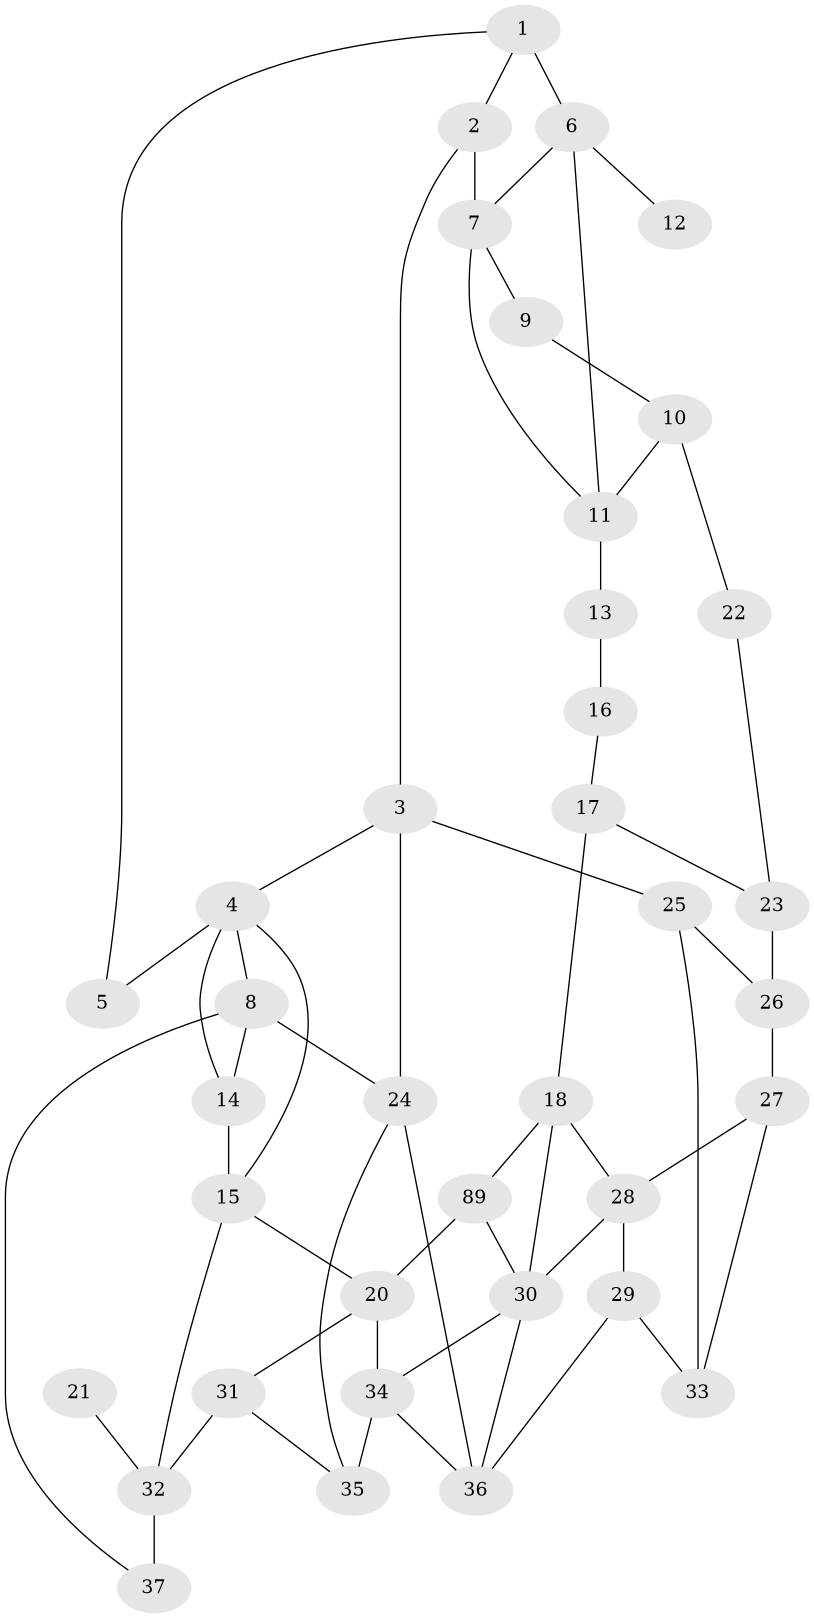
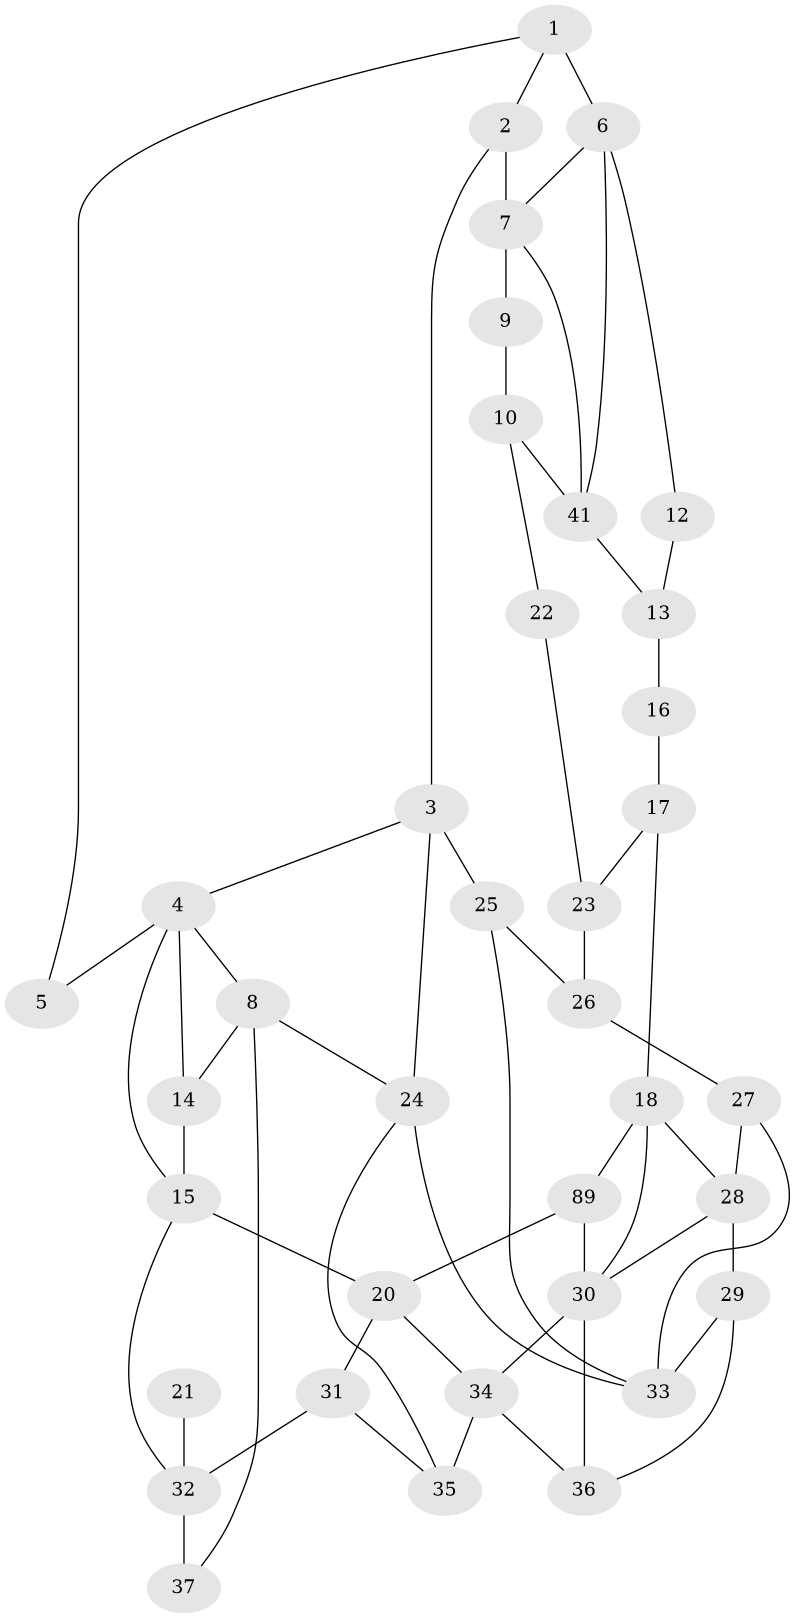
node "11": label "11" -> "41"
edge "12" -- "13": added
edge "24" -- "36": now "24" -- "33"
